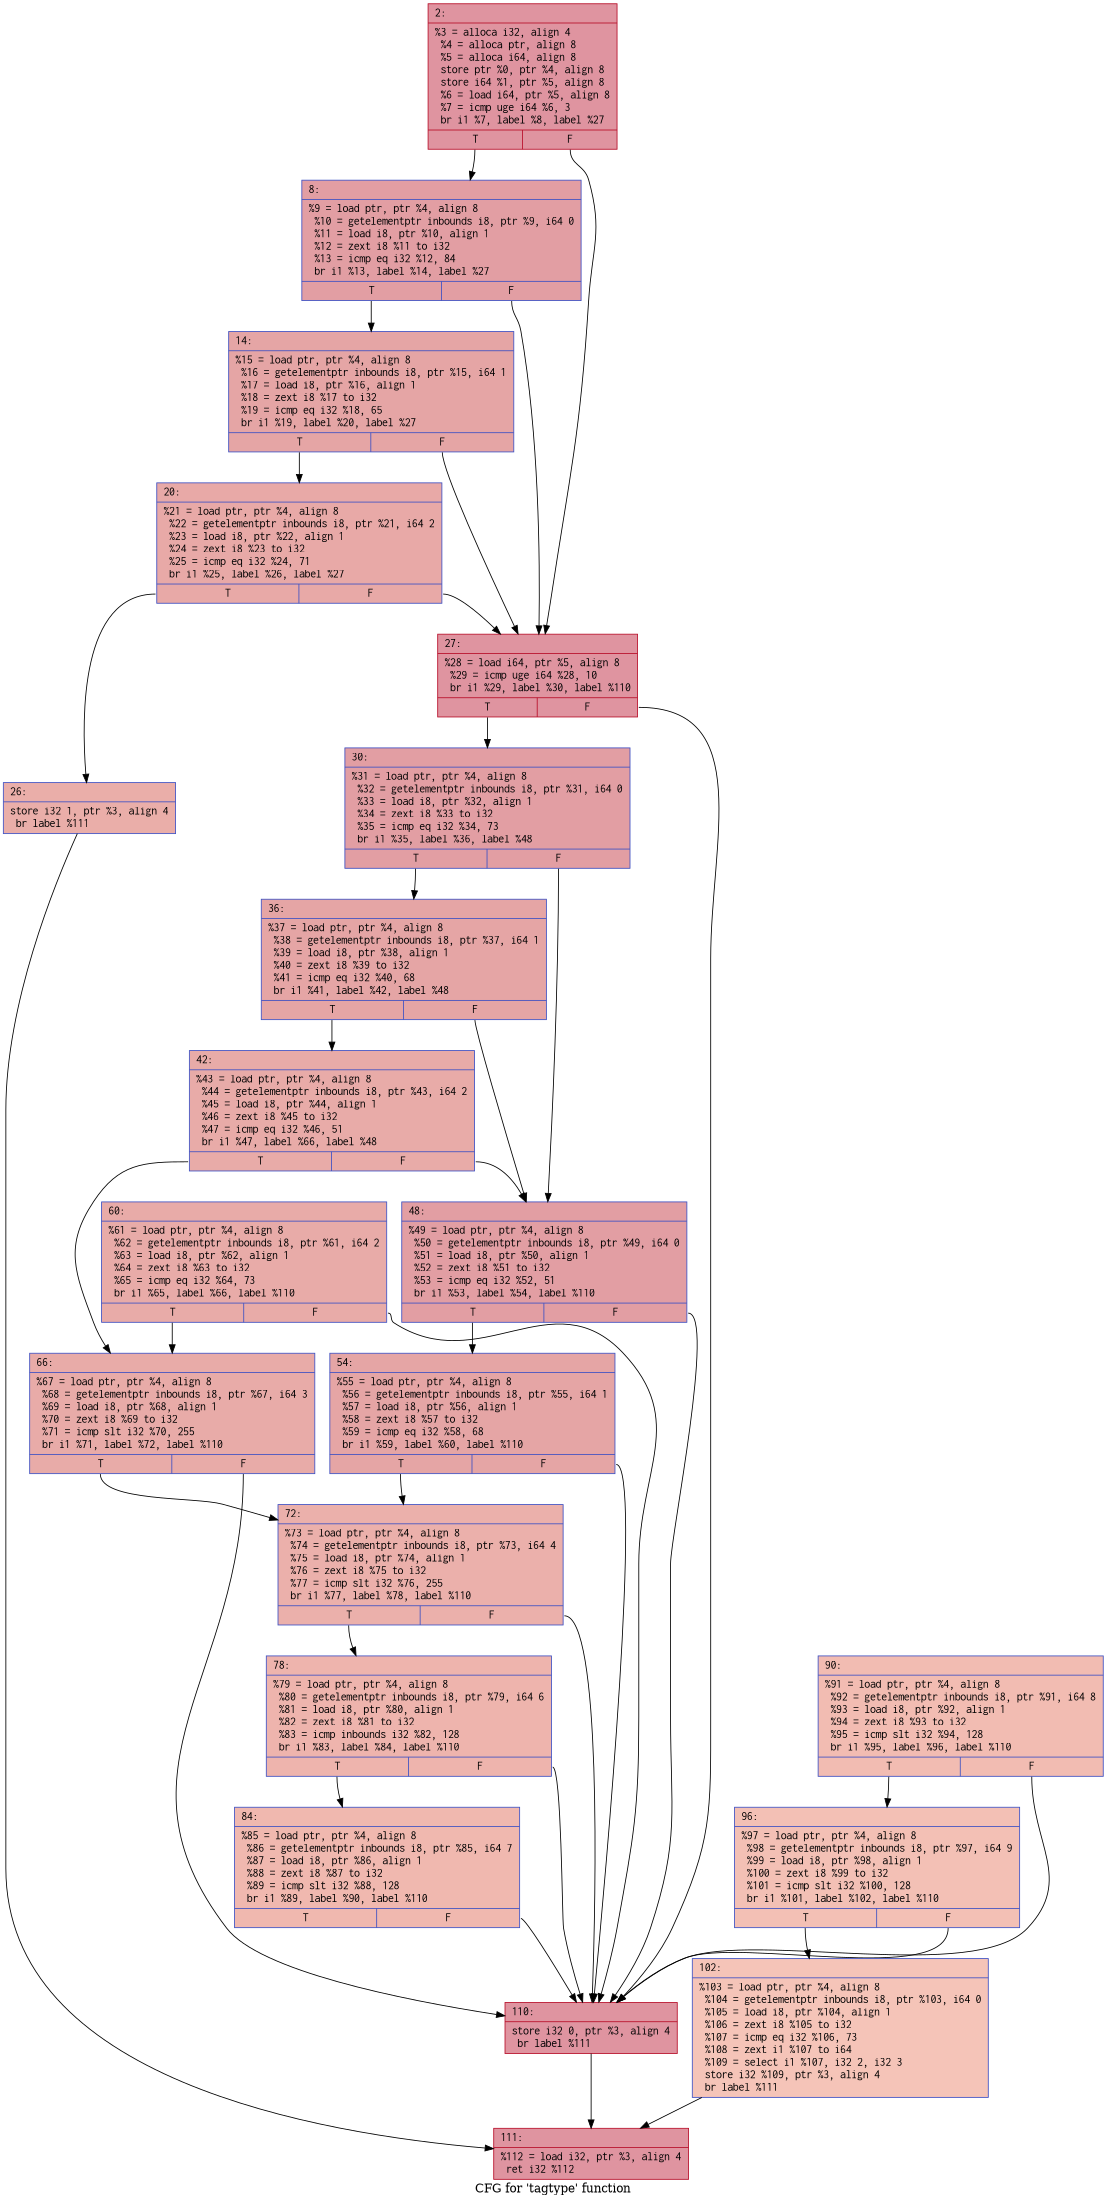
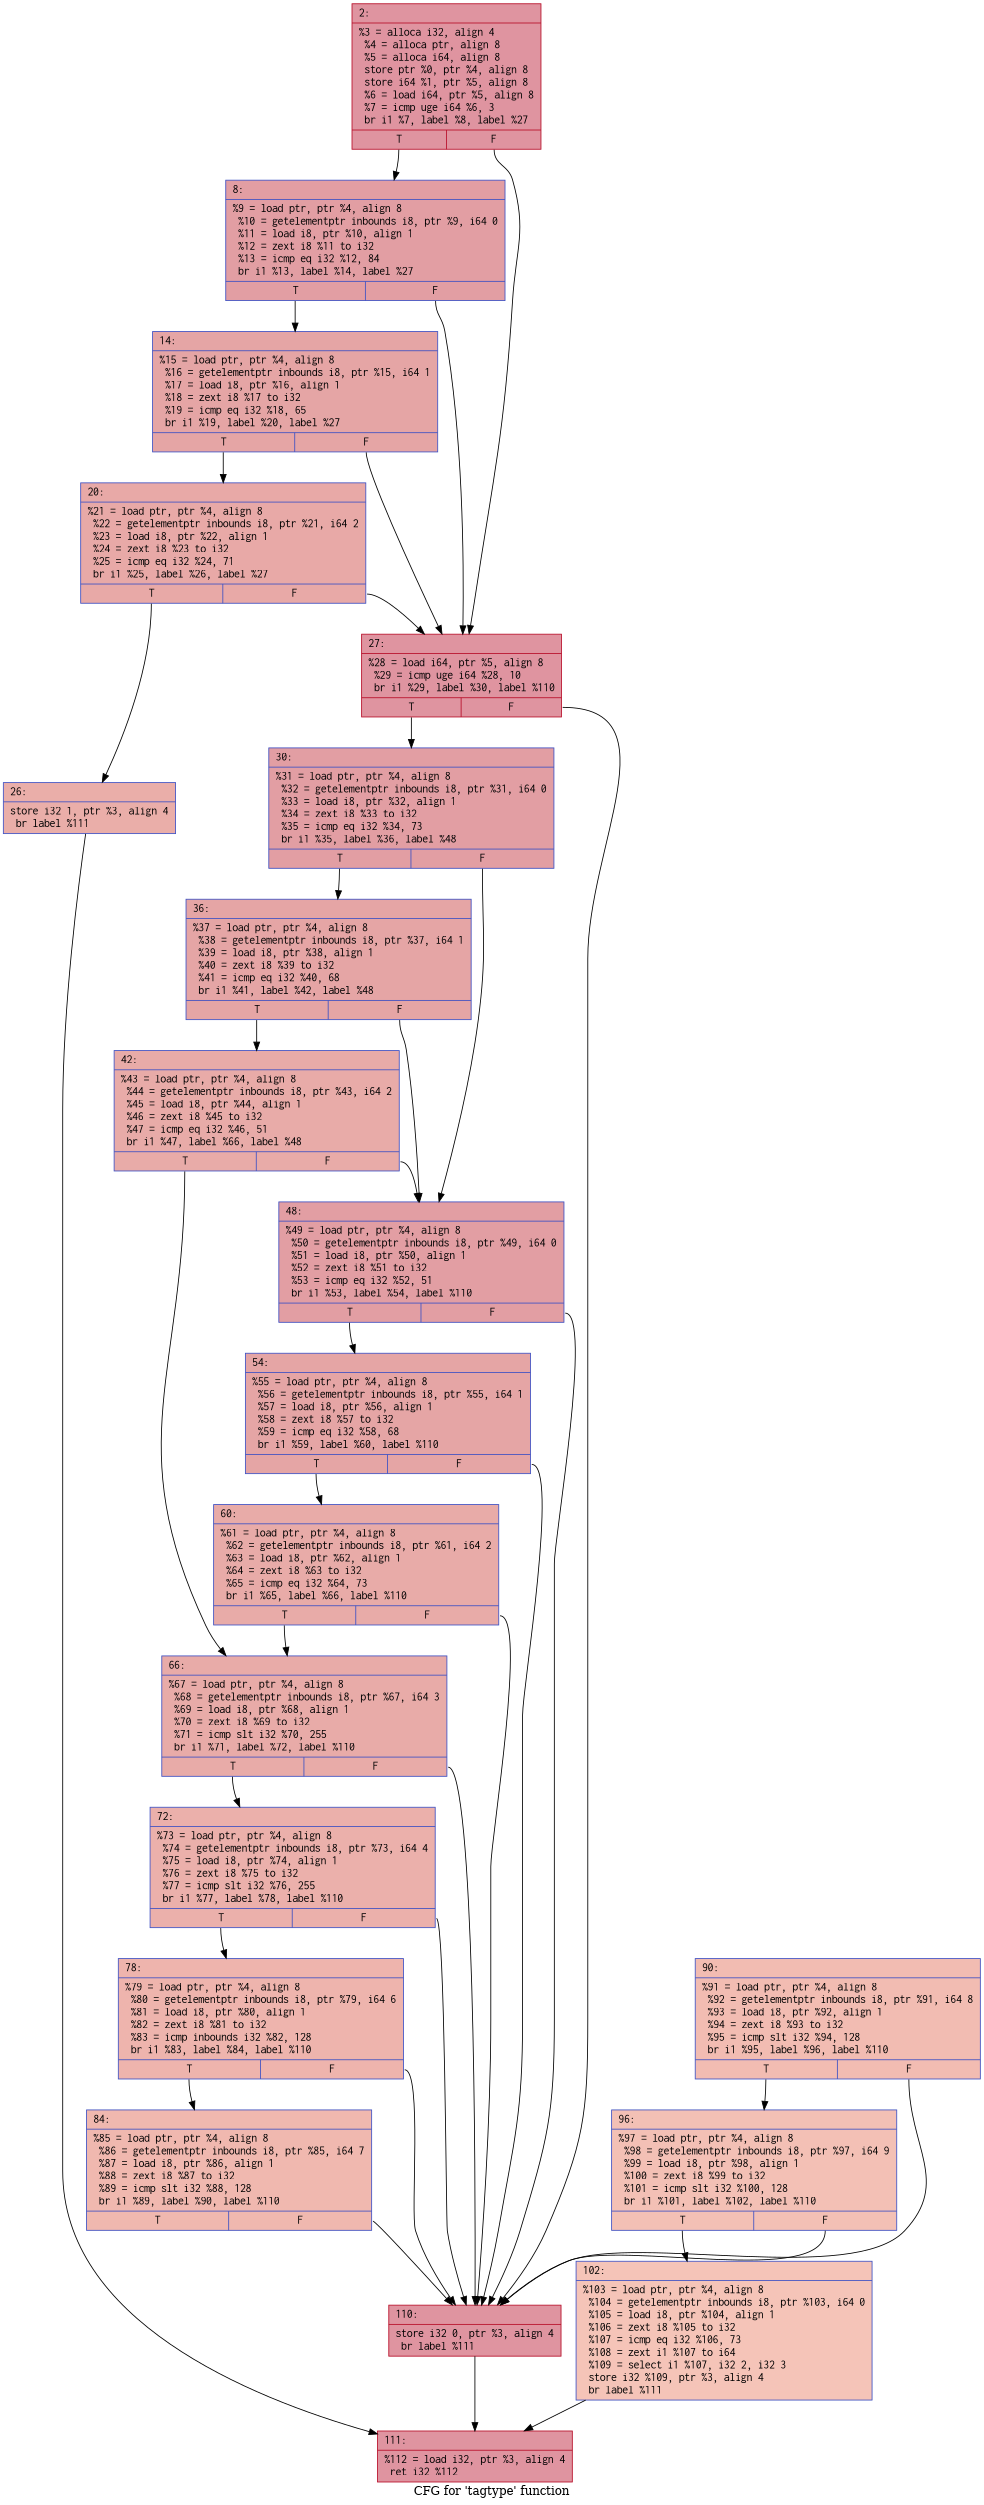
edge "54:" -> "72:": now "54:" -> "60:"
